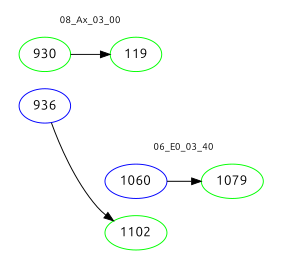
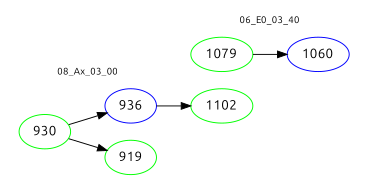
node "119": label "119" -> "919"
edge "930" -> "936": added
edge "1060" -> "1079": reversed
